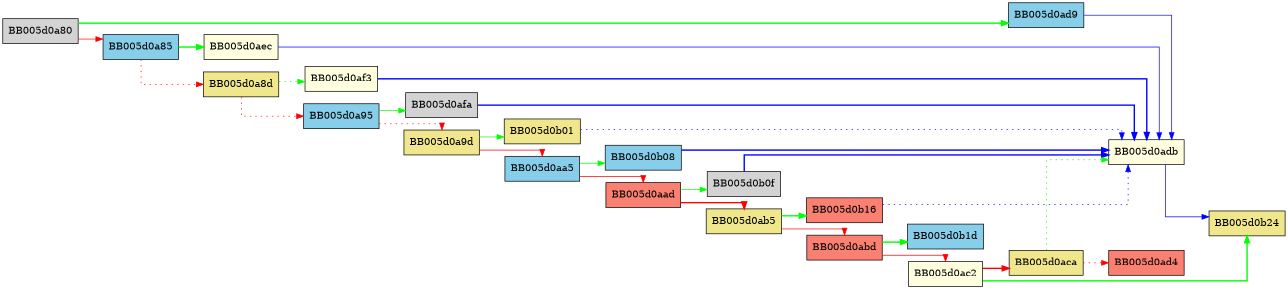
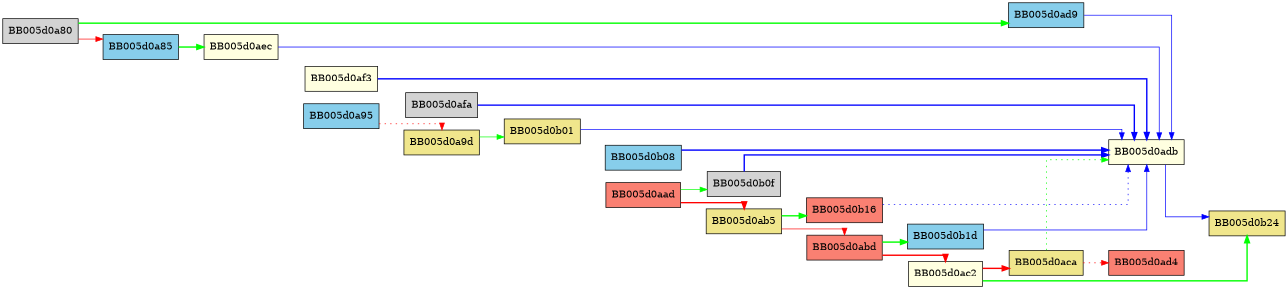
node "BB005d0a8d": removed
edge "BB005d0a95" -> "BB005d0afa": removed
edge "BB005d0b01" -> "BB005d0adb": style dotted -> solid
node "BB005d0aa5": removed
edge "BB005d0b1d" -> "BB005d0adb": added
edge "BB005d0abd" -> "BB005d0ac2": style solid -> bold
